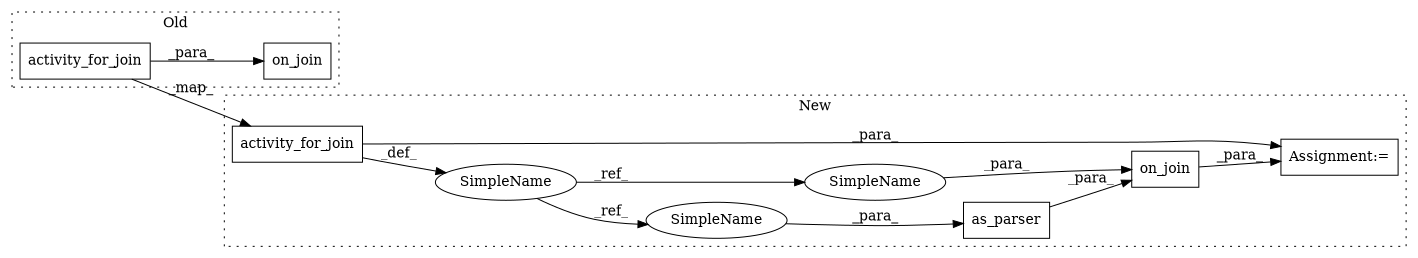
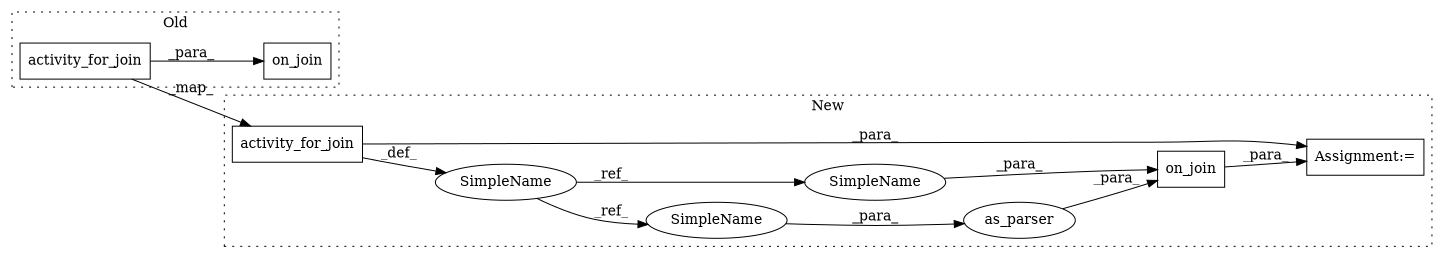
node "as_parser": shape box -> ellipse
